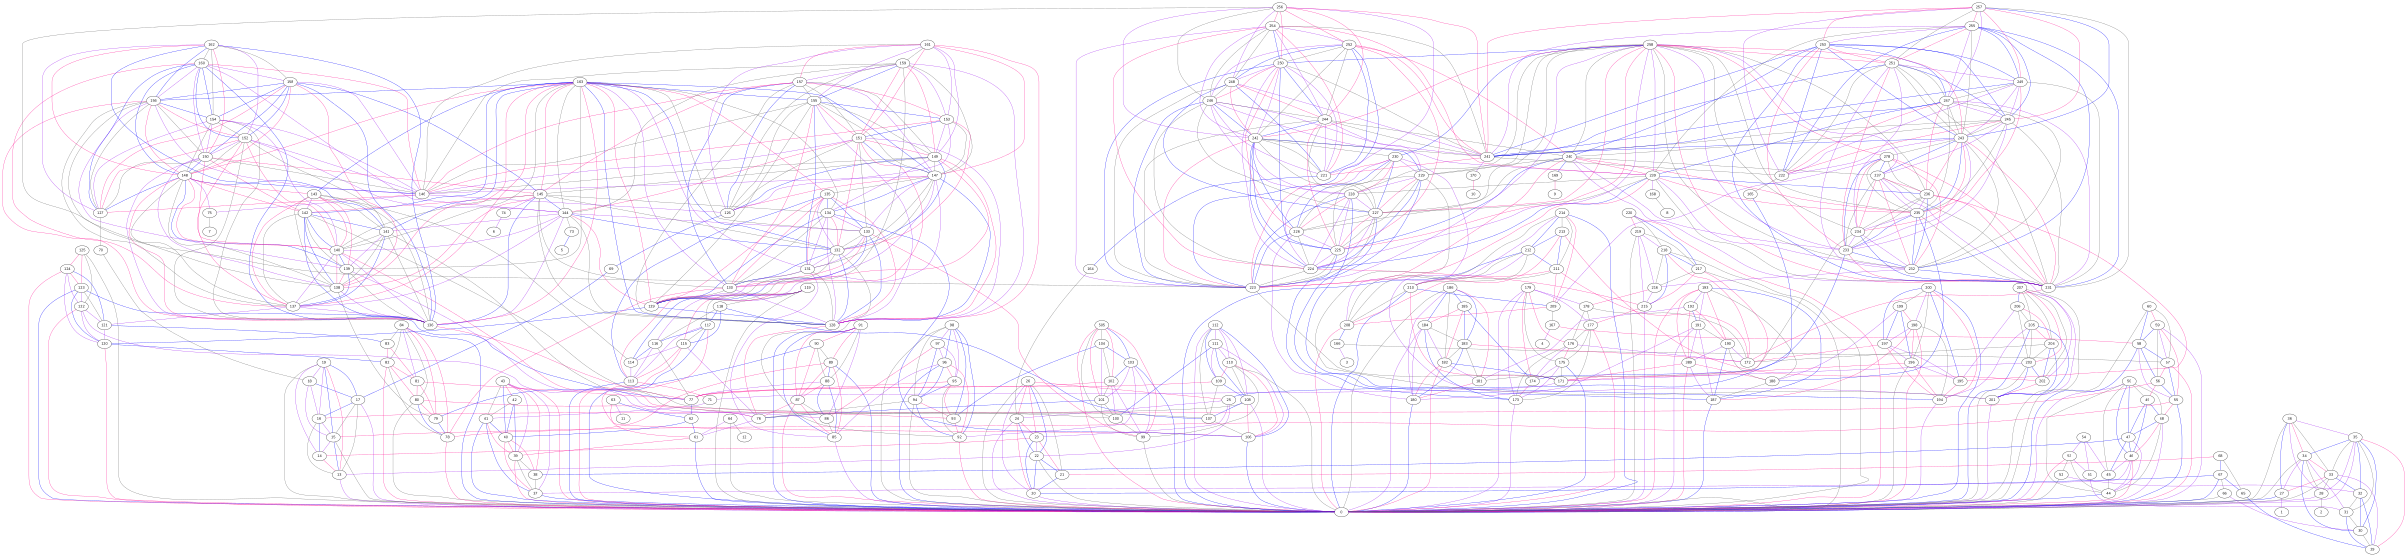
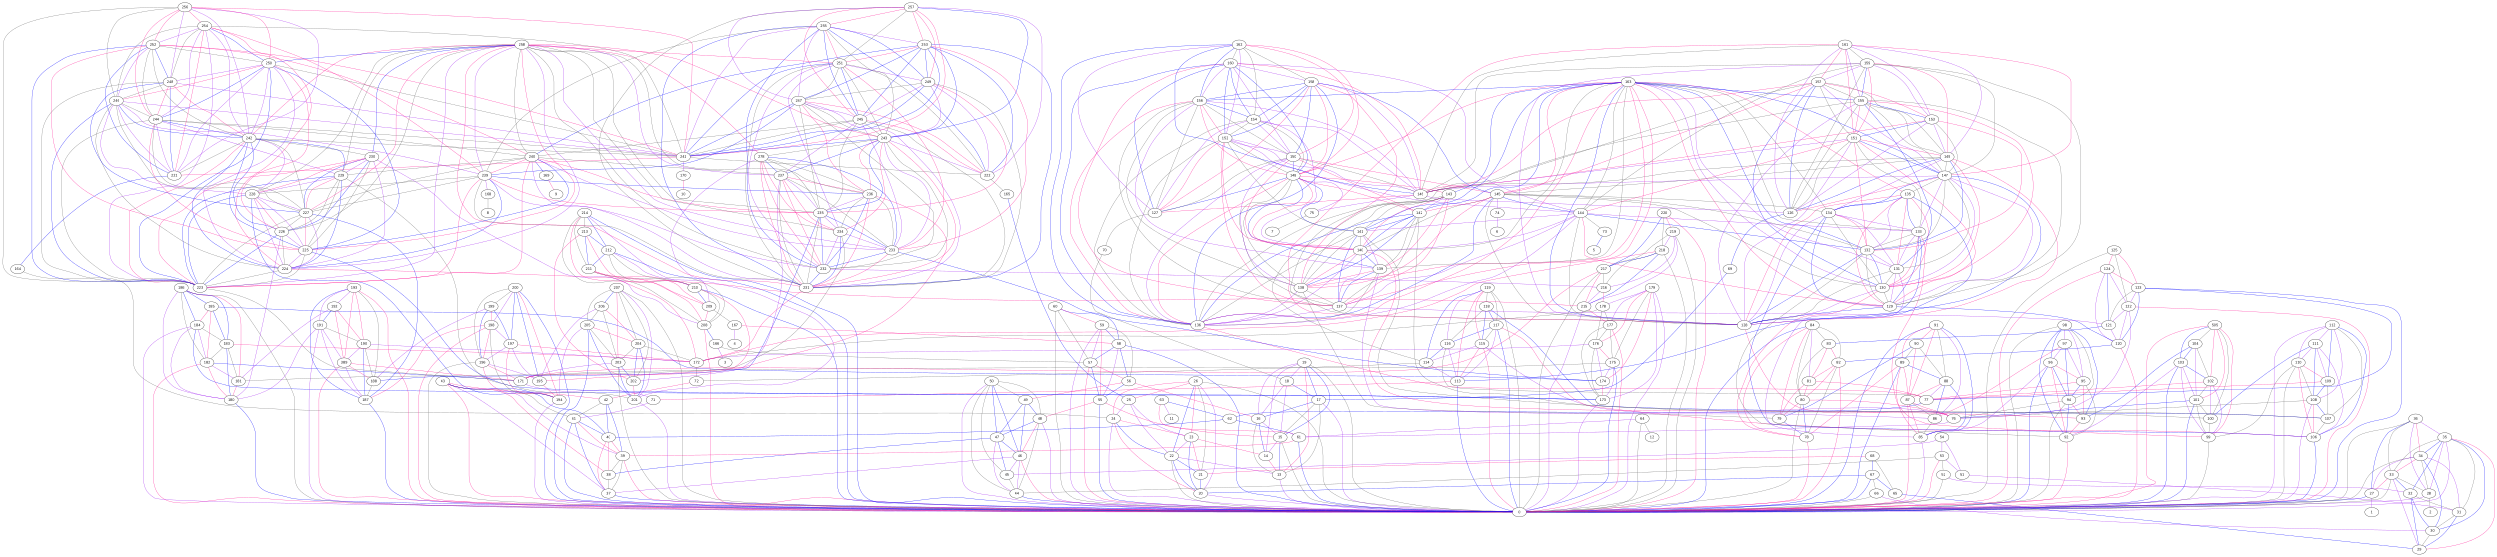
edge "83" -- "80": added
node "72": added
edge "101" -- "0": added
